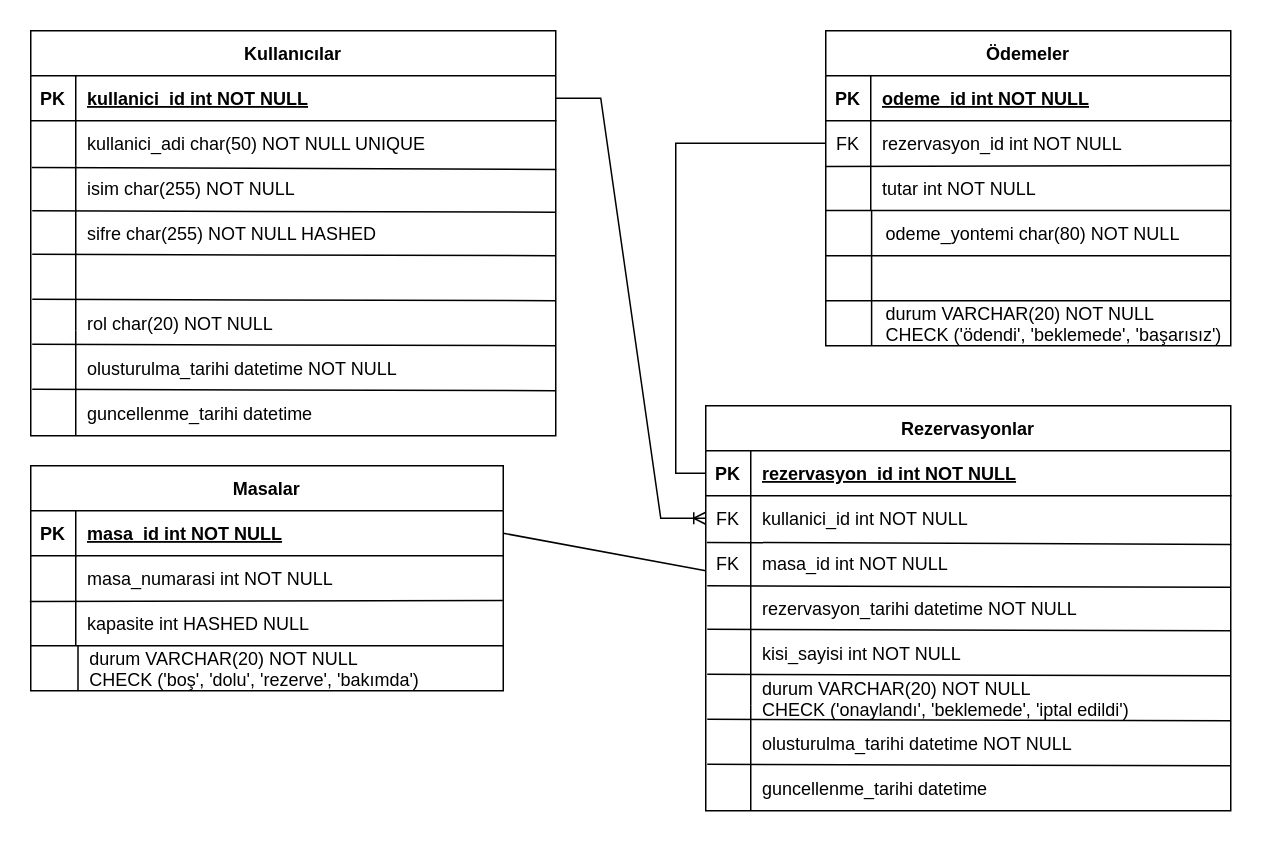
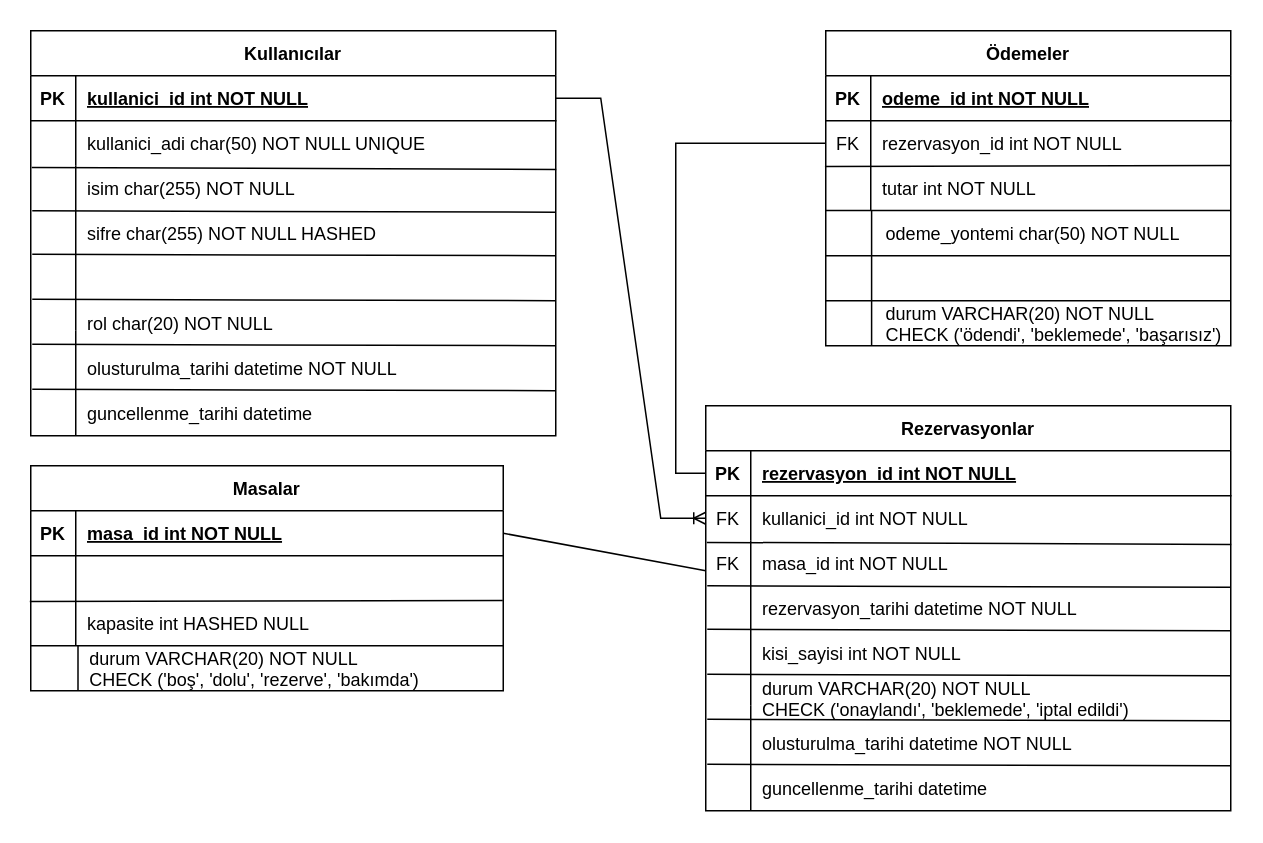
node "odeme_yontemi char(80) NOT NULL": label "odeme_yontemi char(80) NOT NULL" -> "odeme_yontemi char(50) NOT NULL"
node "masa_numarasi int NOT NULL": removed
